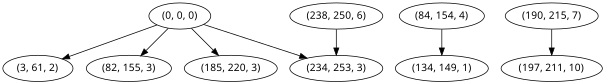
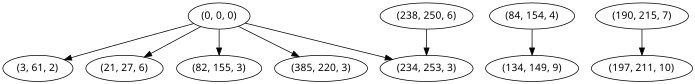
node "(21, 27, 6)": added
node "(185, 220, 3)": label "(185, 220, 3)" -> "(385, 220, 3)"
node "(134, 149, 1)": label "(134, 149, 1)" -> "(134, 149, 9)"
